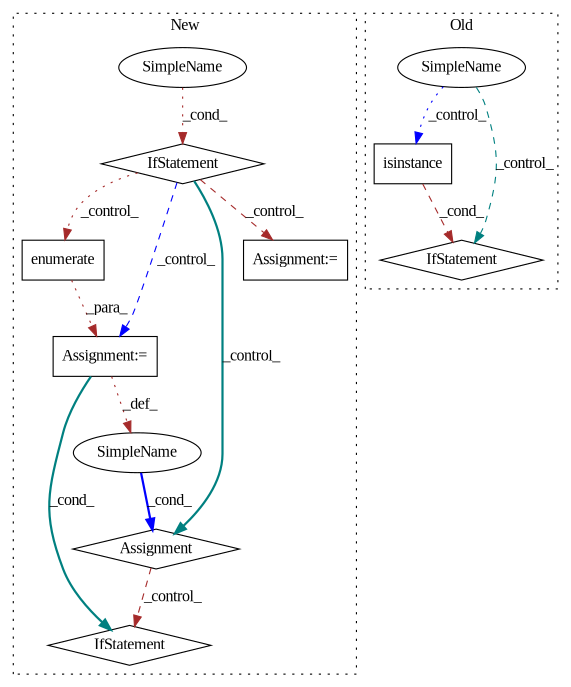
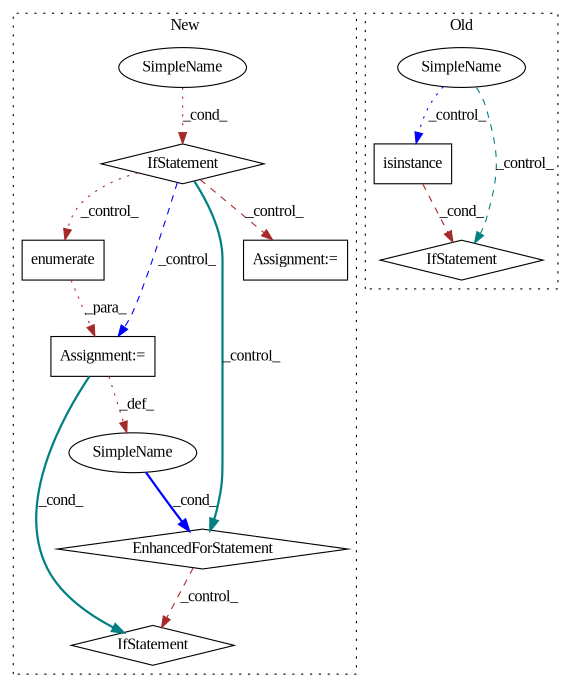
node "Assignment": label "Assignment" -> "EnhancedForStatement"
